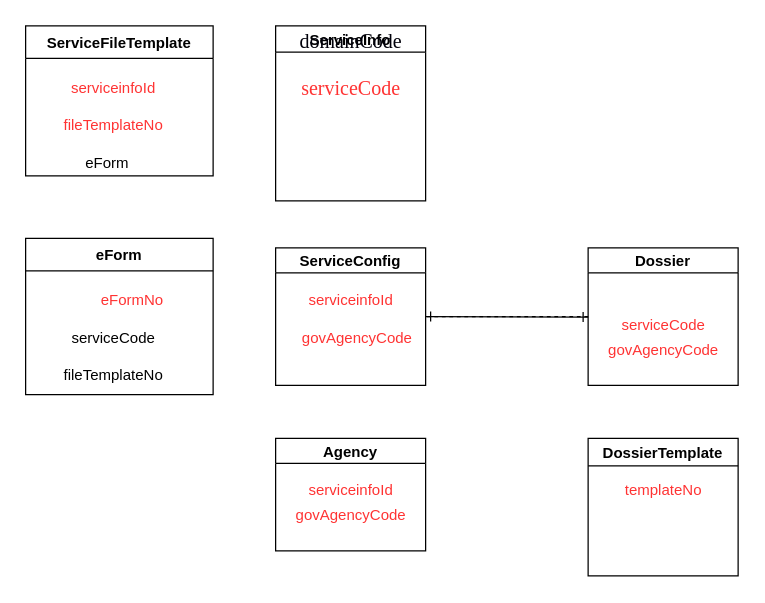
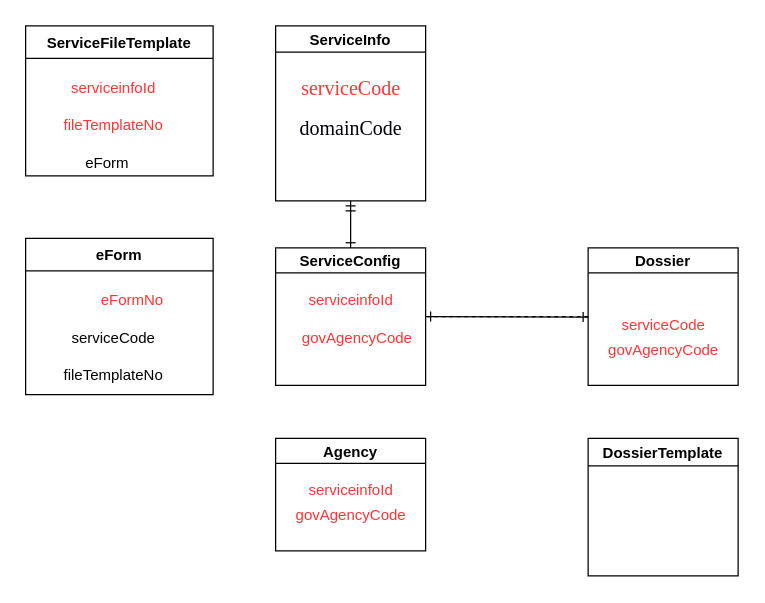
node "domainCode": moved (351, 41) -> (351, 128)
edge "ServiceInfo" -- "ServiceConfig": added
node "templateNo": removed
